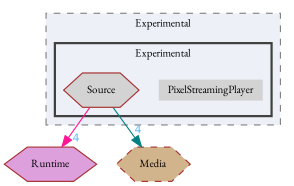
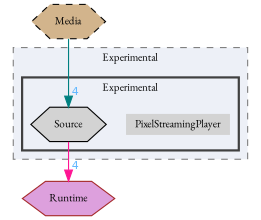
node "Source": color brown -> black
edge "Source" -> "Media": reversed
node "Media": color brown -> black
